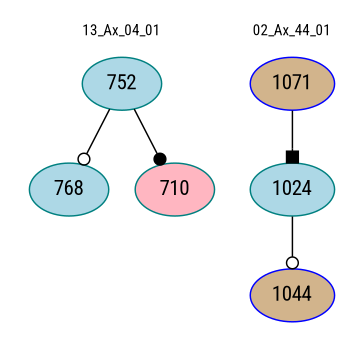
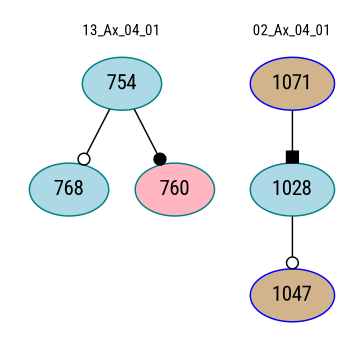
cluster "02_Ax_44_01": label "02_Ax_44_01" -> "02_Ax_04_01"
node "752": label "752" -> "754"
node "710": label "710" -> "760"
node "1024": label "1024" -> "1028"
node "1044": label "1044" -> "1047"
